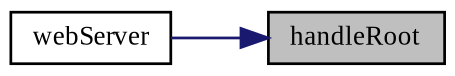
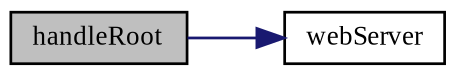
edge "webServer" -> "handleRoot": reversed
